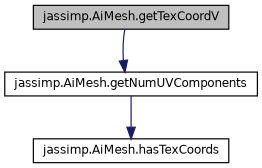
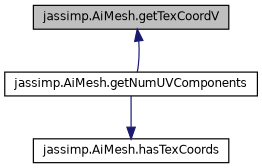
edge "jassimp.AiMesh.getTexCoordV" -> "jassimp.AiMesh.getNumUVComponents": reversed
